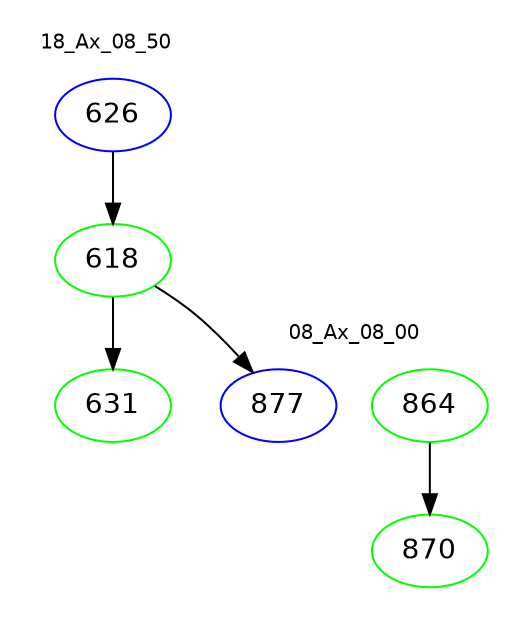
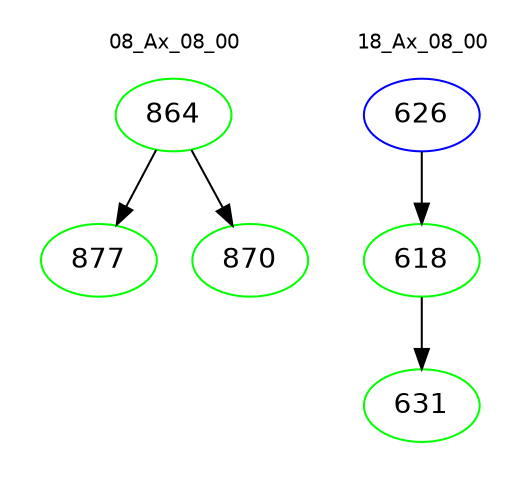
cluster "18_Ax_08_50": label "18_Ax_08_50" -> "18_Ax_08_00"
edge "618" -> "877": now "864" -> "877"
node "877": color blue -> green
